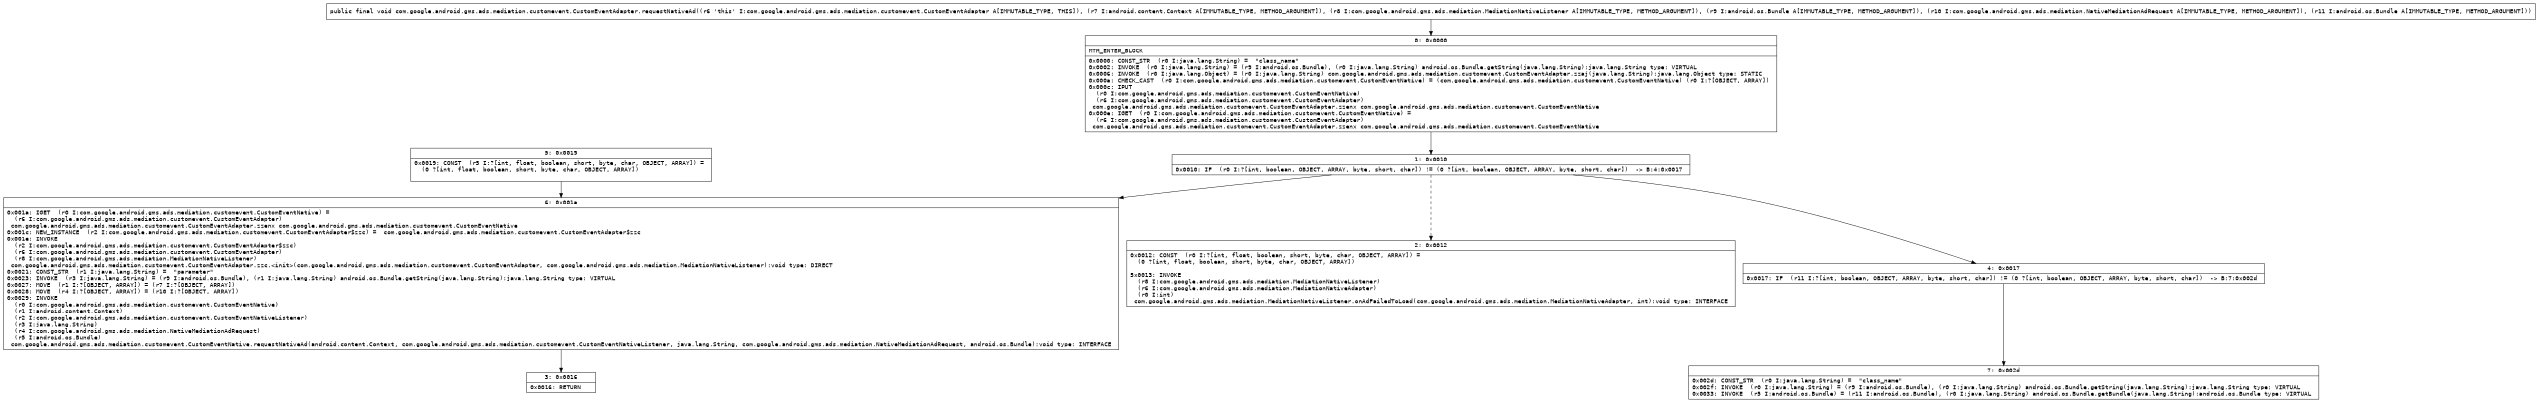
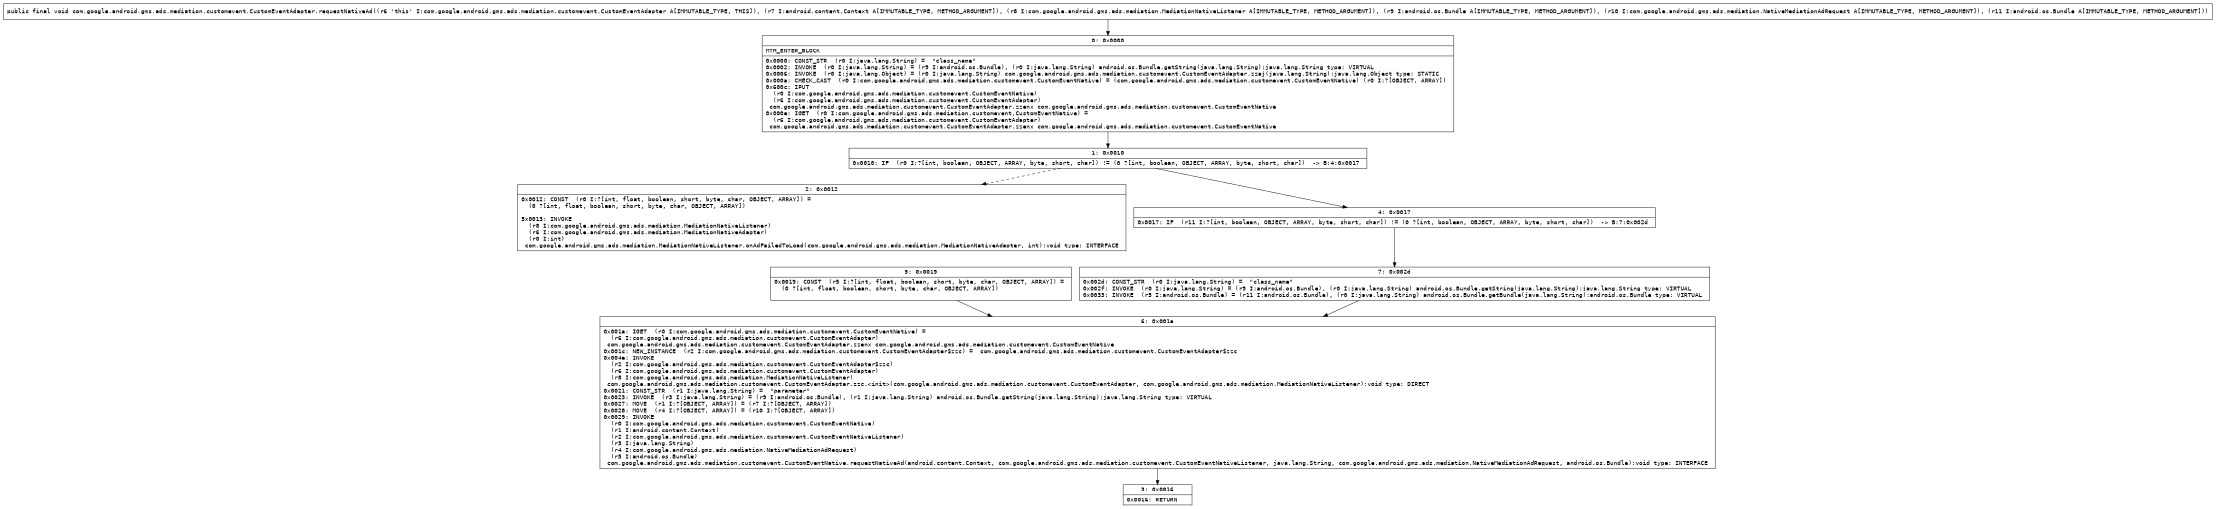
node "0: 0x0000": text "0x000c: IPUT" -> "0x600c: IPUT"
edge "1: 0x0010" -> "6: 0x001a": now "7: 0x002d" -> "6: 0x001a"
node "6: 0x001a": text "0x001e: INVOKE" -> "0x004e: INVOKE"
